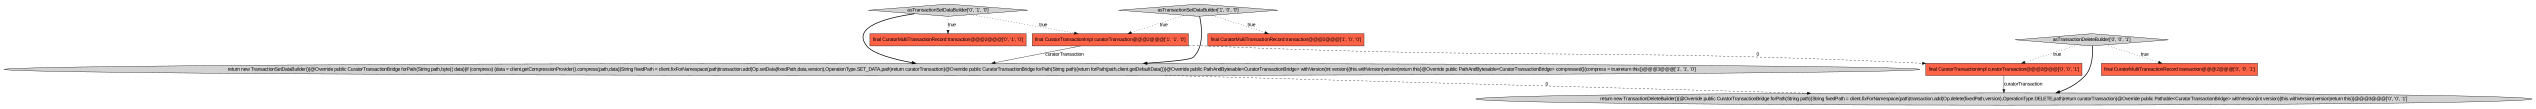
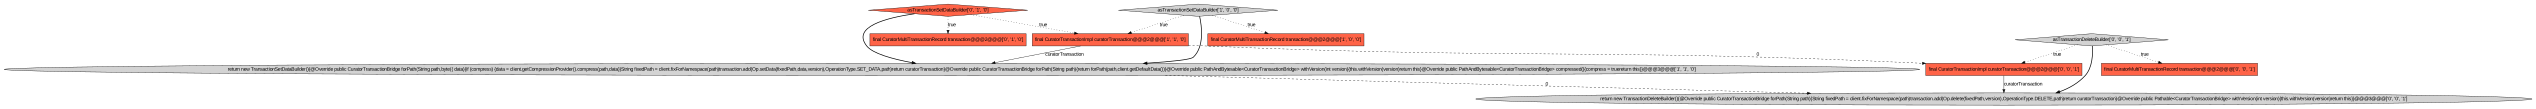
node "asTransactionSetDataBuilder['0', '1', '0']": fillcolor lightgray -> tomato
